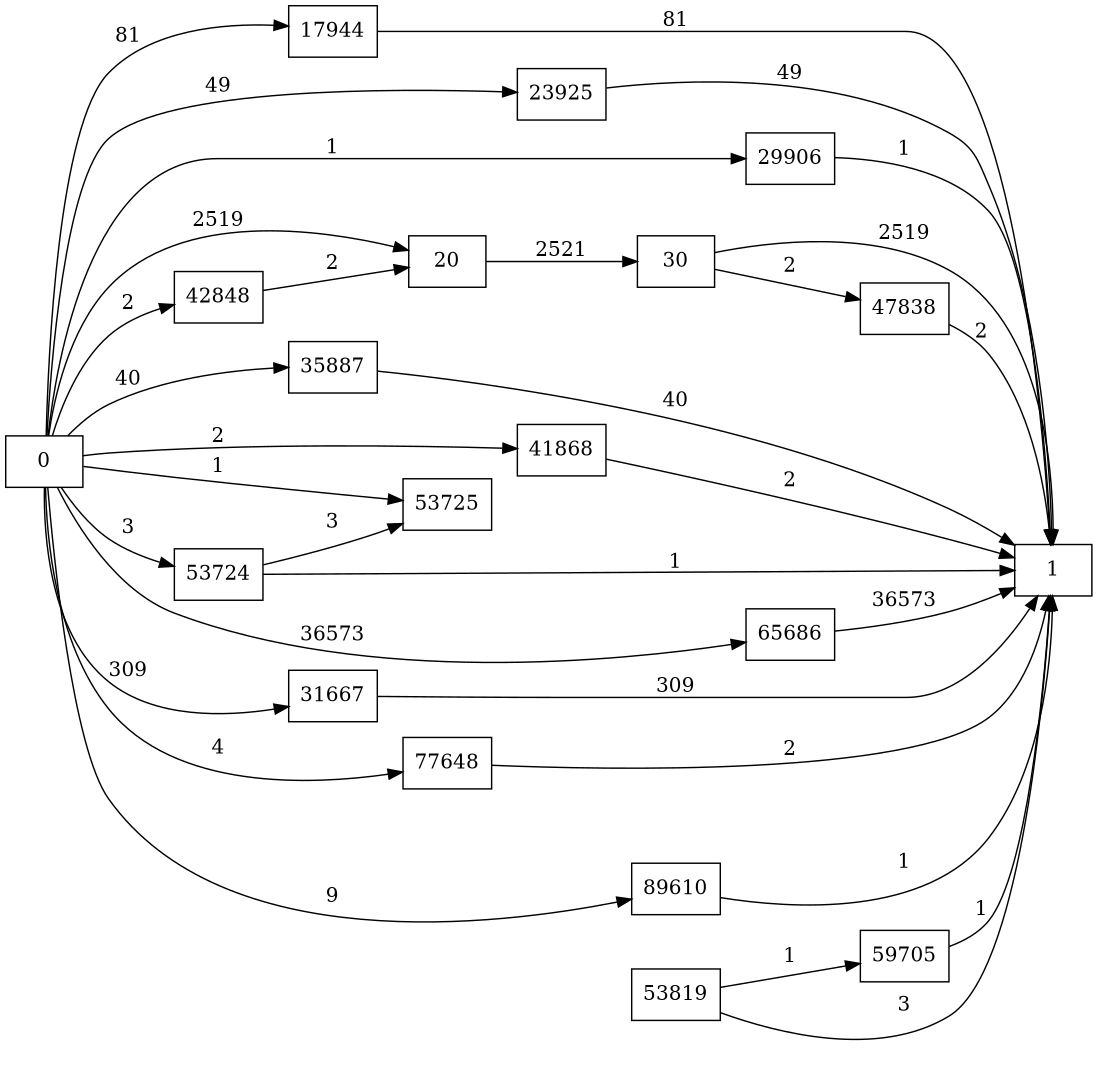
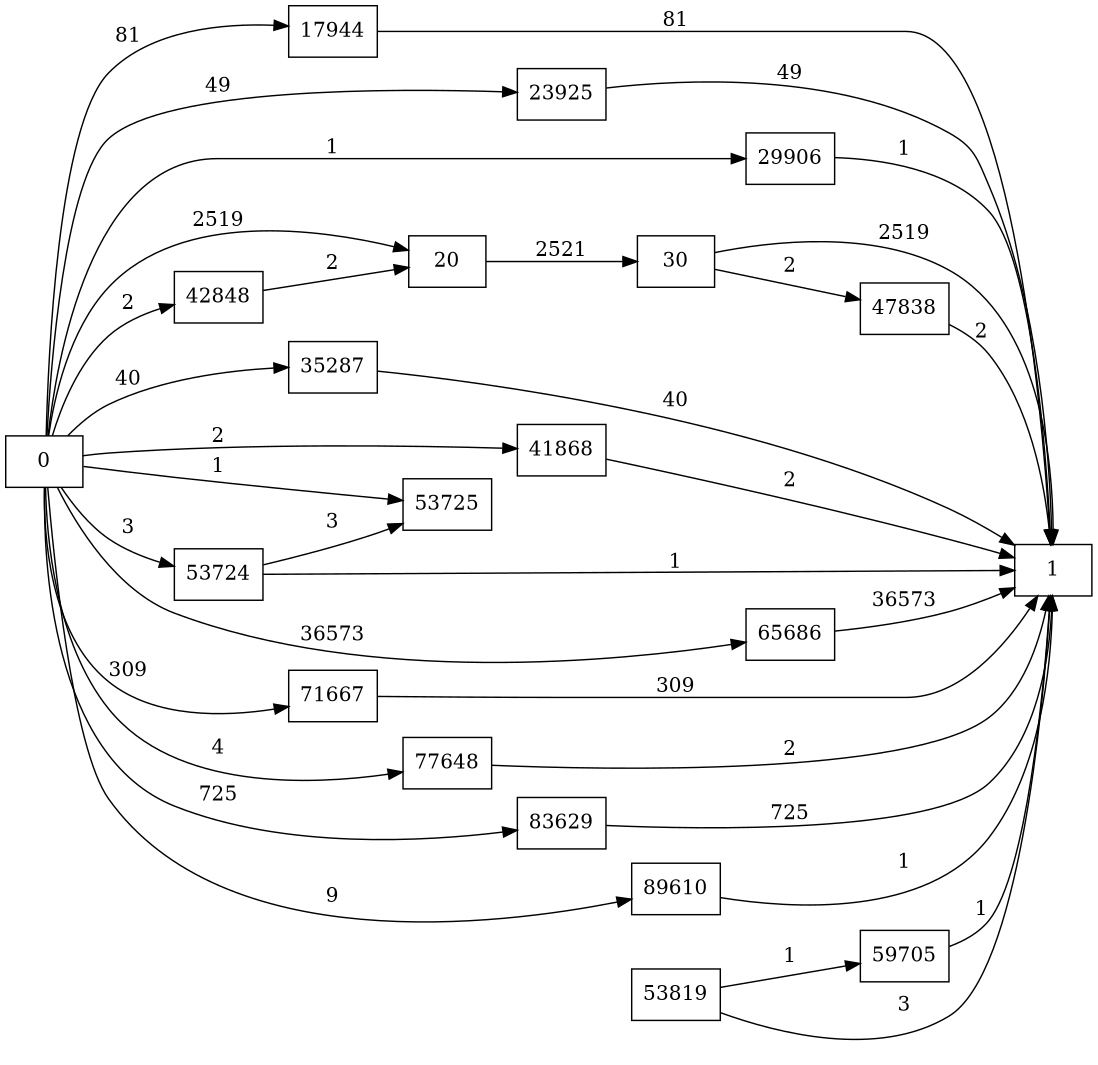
node "35887": label "35887" -> "35287"
node "31667": label "31667" -> "71667"
node "83629": added
